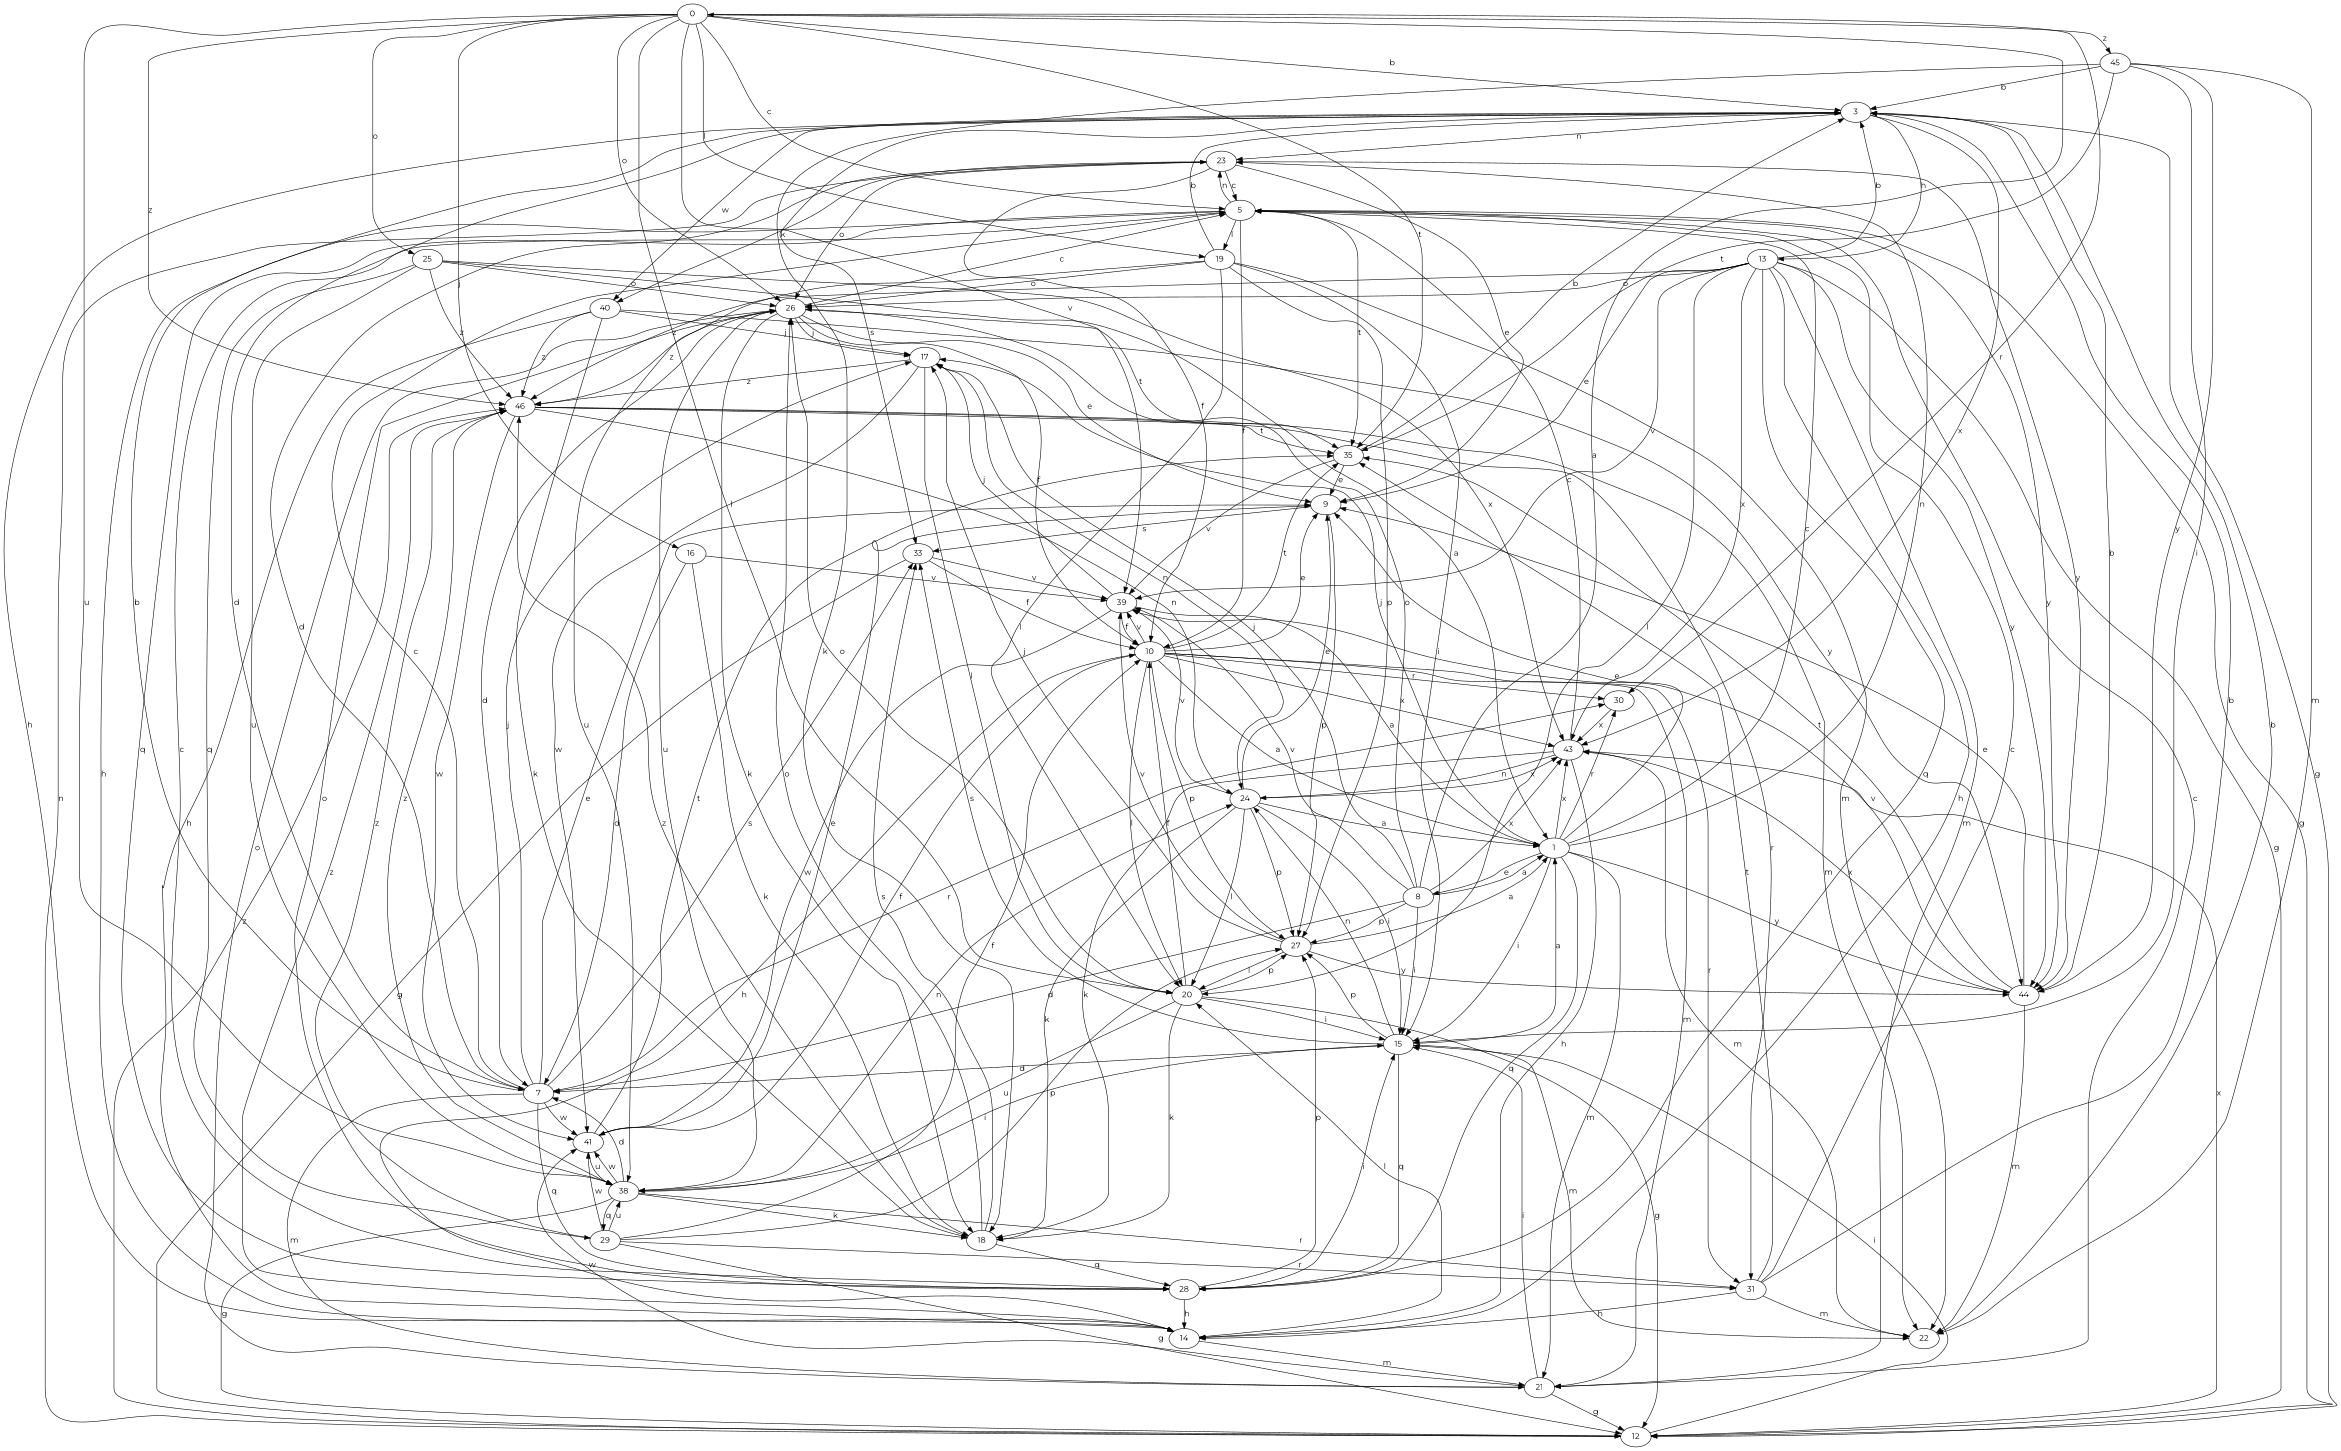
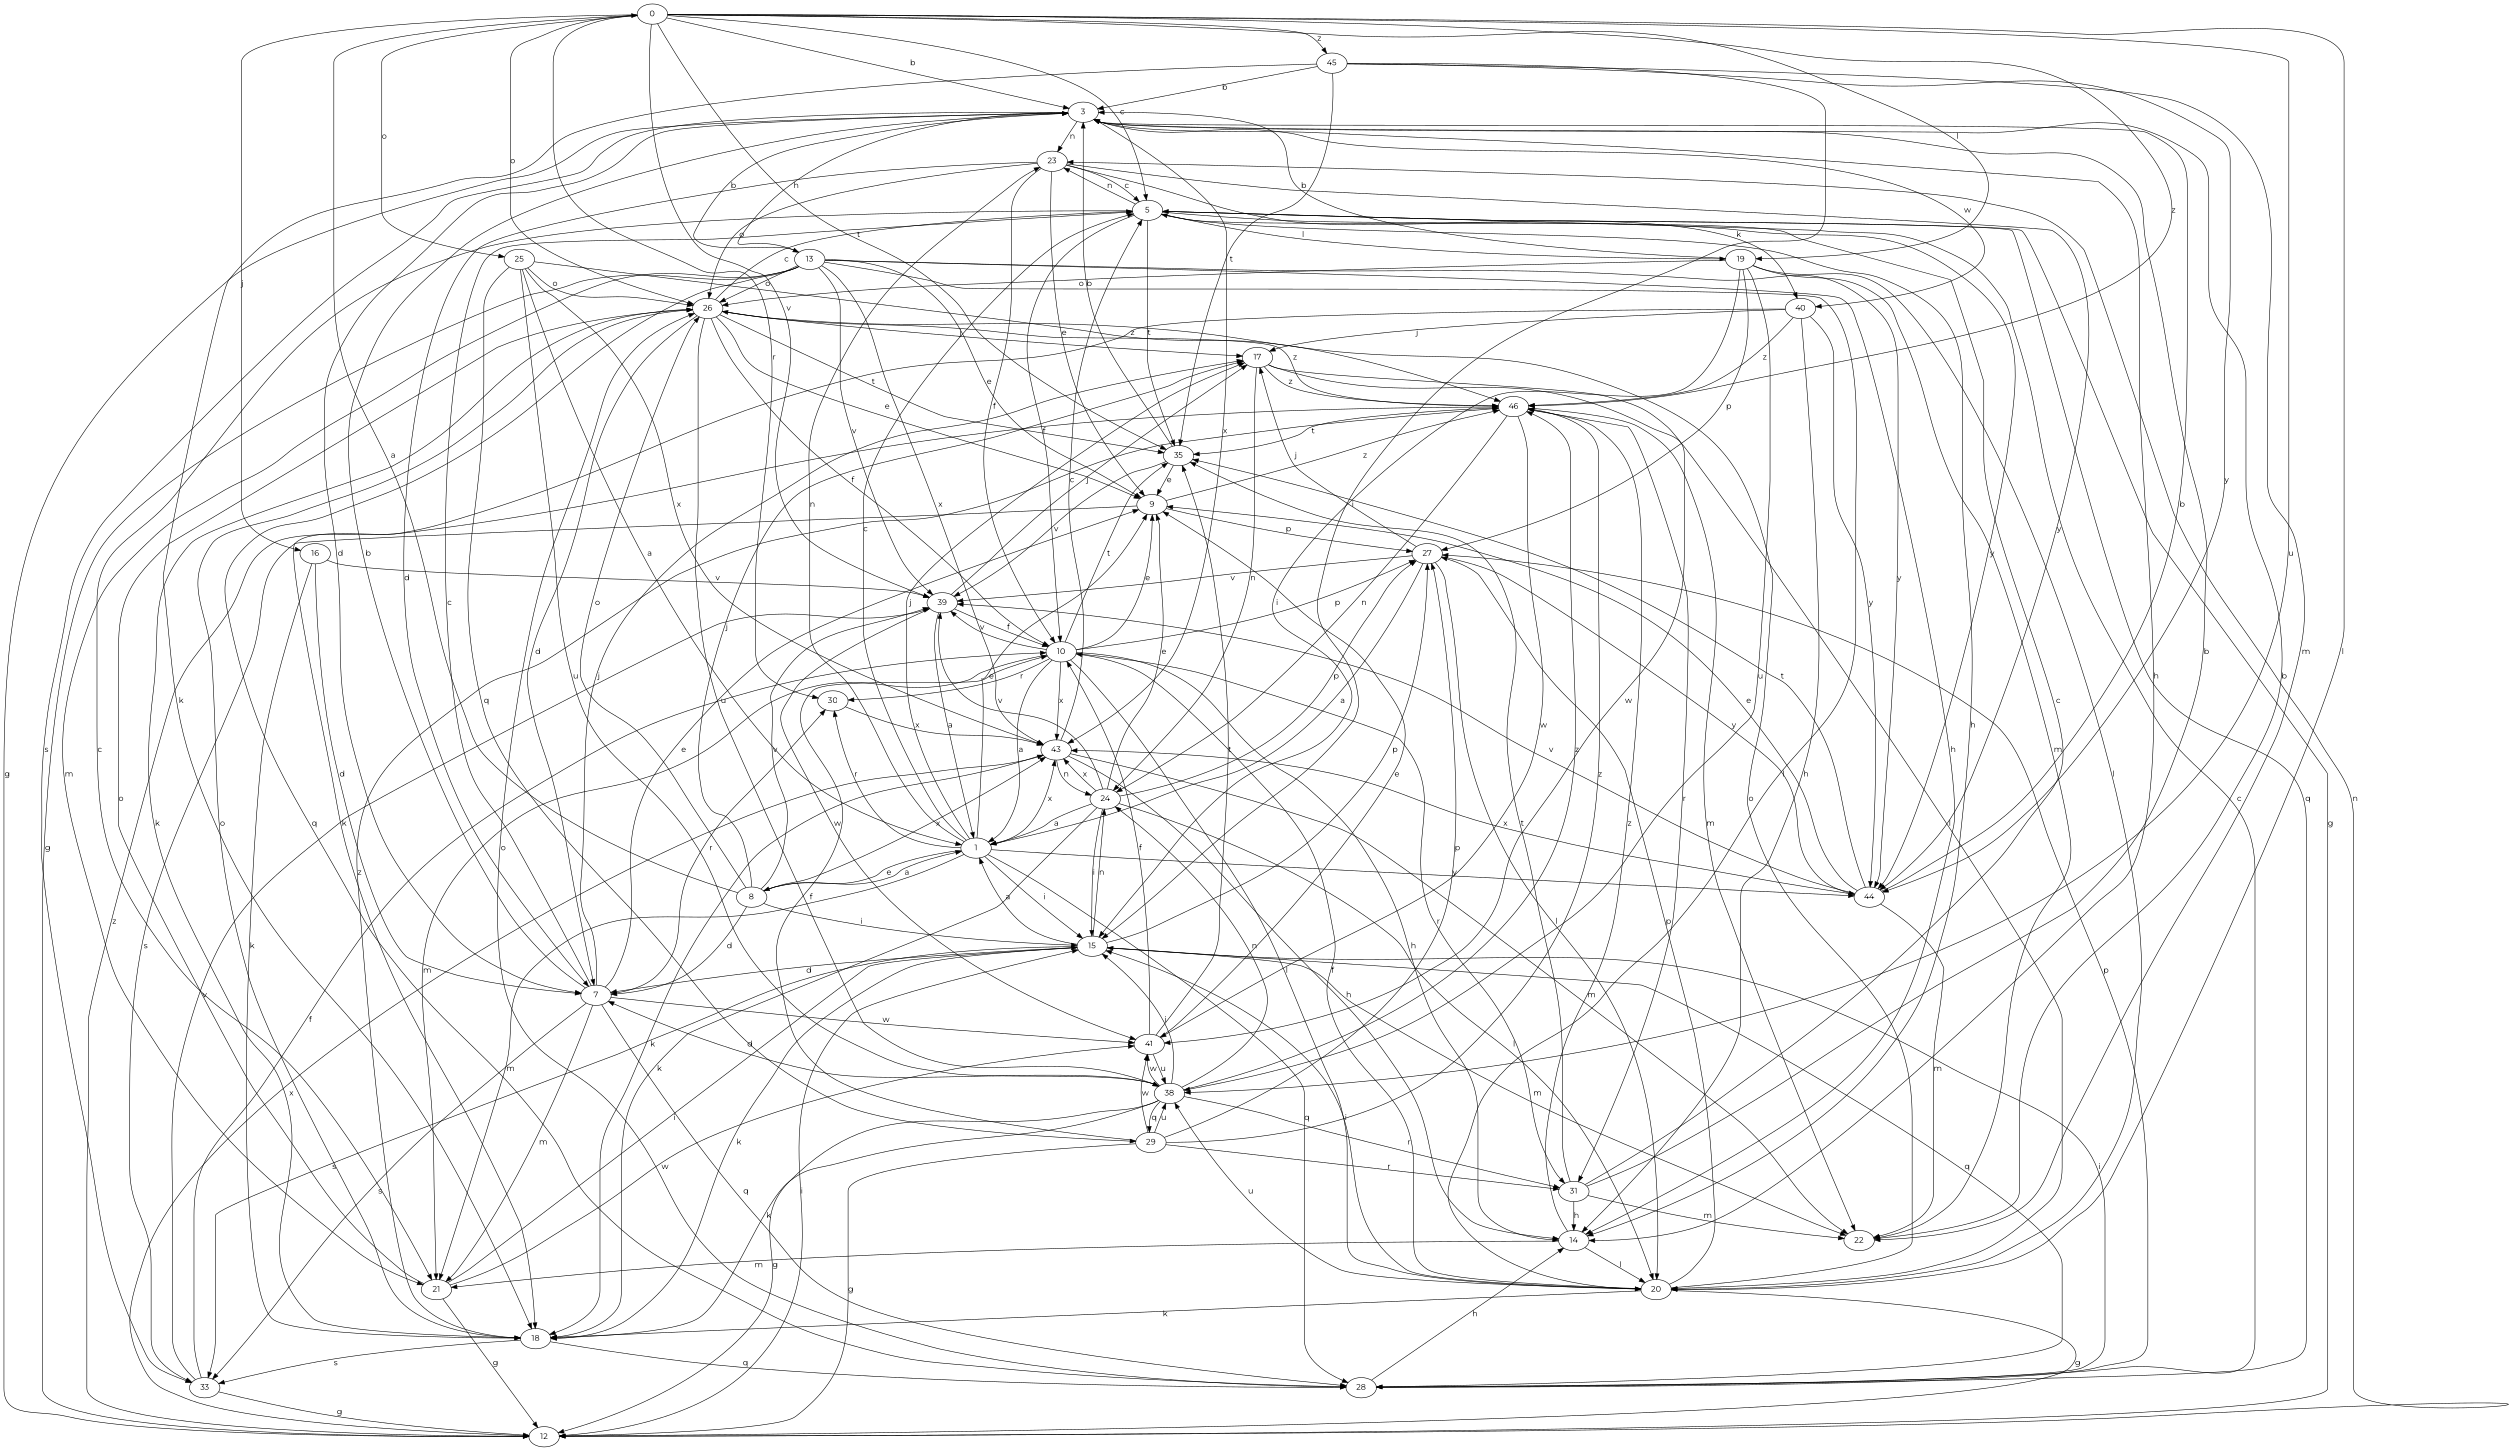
edge "13" -> "46": now "9" -> "46"
edge "8" -> "27": removed, label "p"
edge "15" -> "18": added, label "k"
